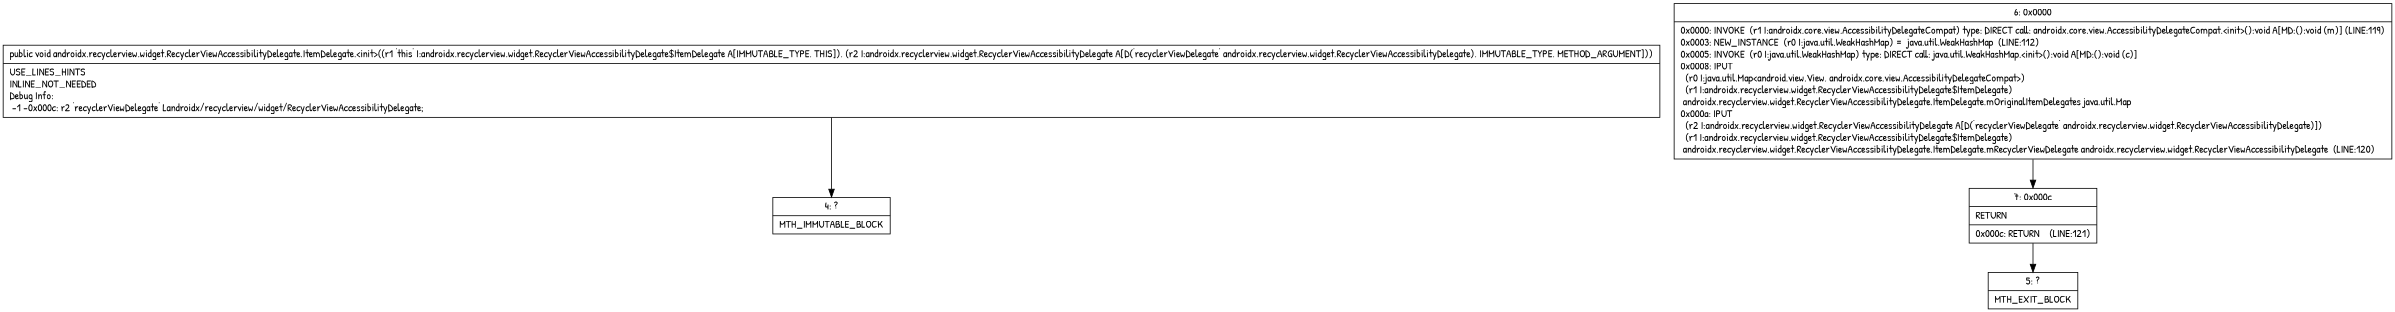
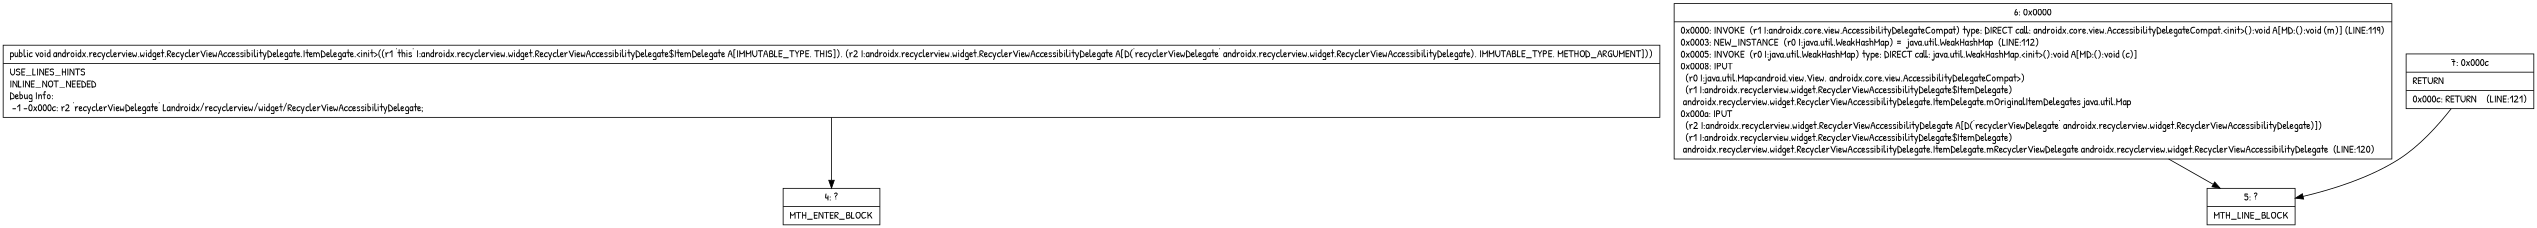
edge "6: 0x0000" -> "7: 0x000c": now "6: 0x0000" -> "5: ?"
node "4: ?": text "MTH_IMMUTABLE_BLOCK" -> "MTH_ENTER_BLOCK"
node "5: ?": text "MTH_EXIT_BLOCK" -> "MTH_LINE_BLOCK"
